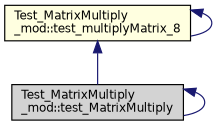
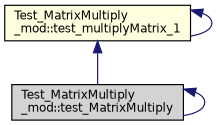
node "Test_MatrixMultiply _mod::test_multiplyMatrix_8": label "Test_MatrixMultiply _mod::test_multiplyMatrix_8" -> "Test_MatrixMultiply _mod::test_multiplyMatrix_1"
